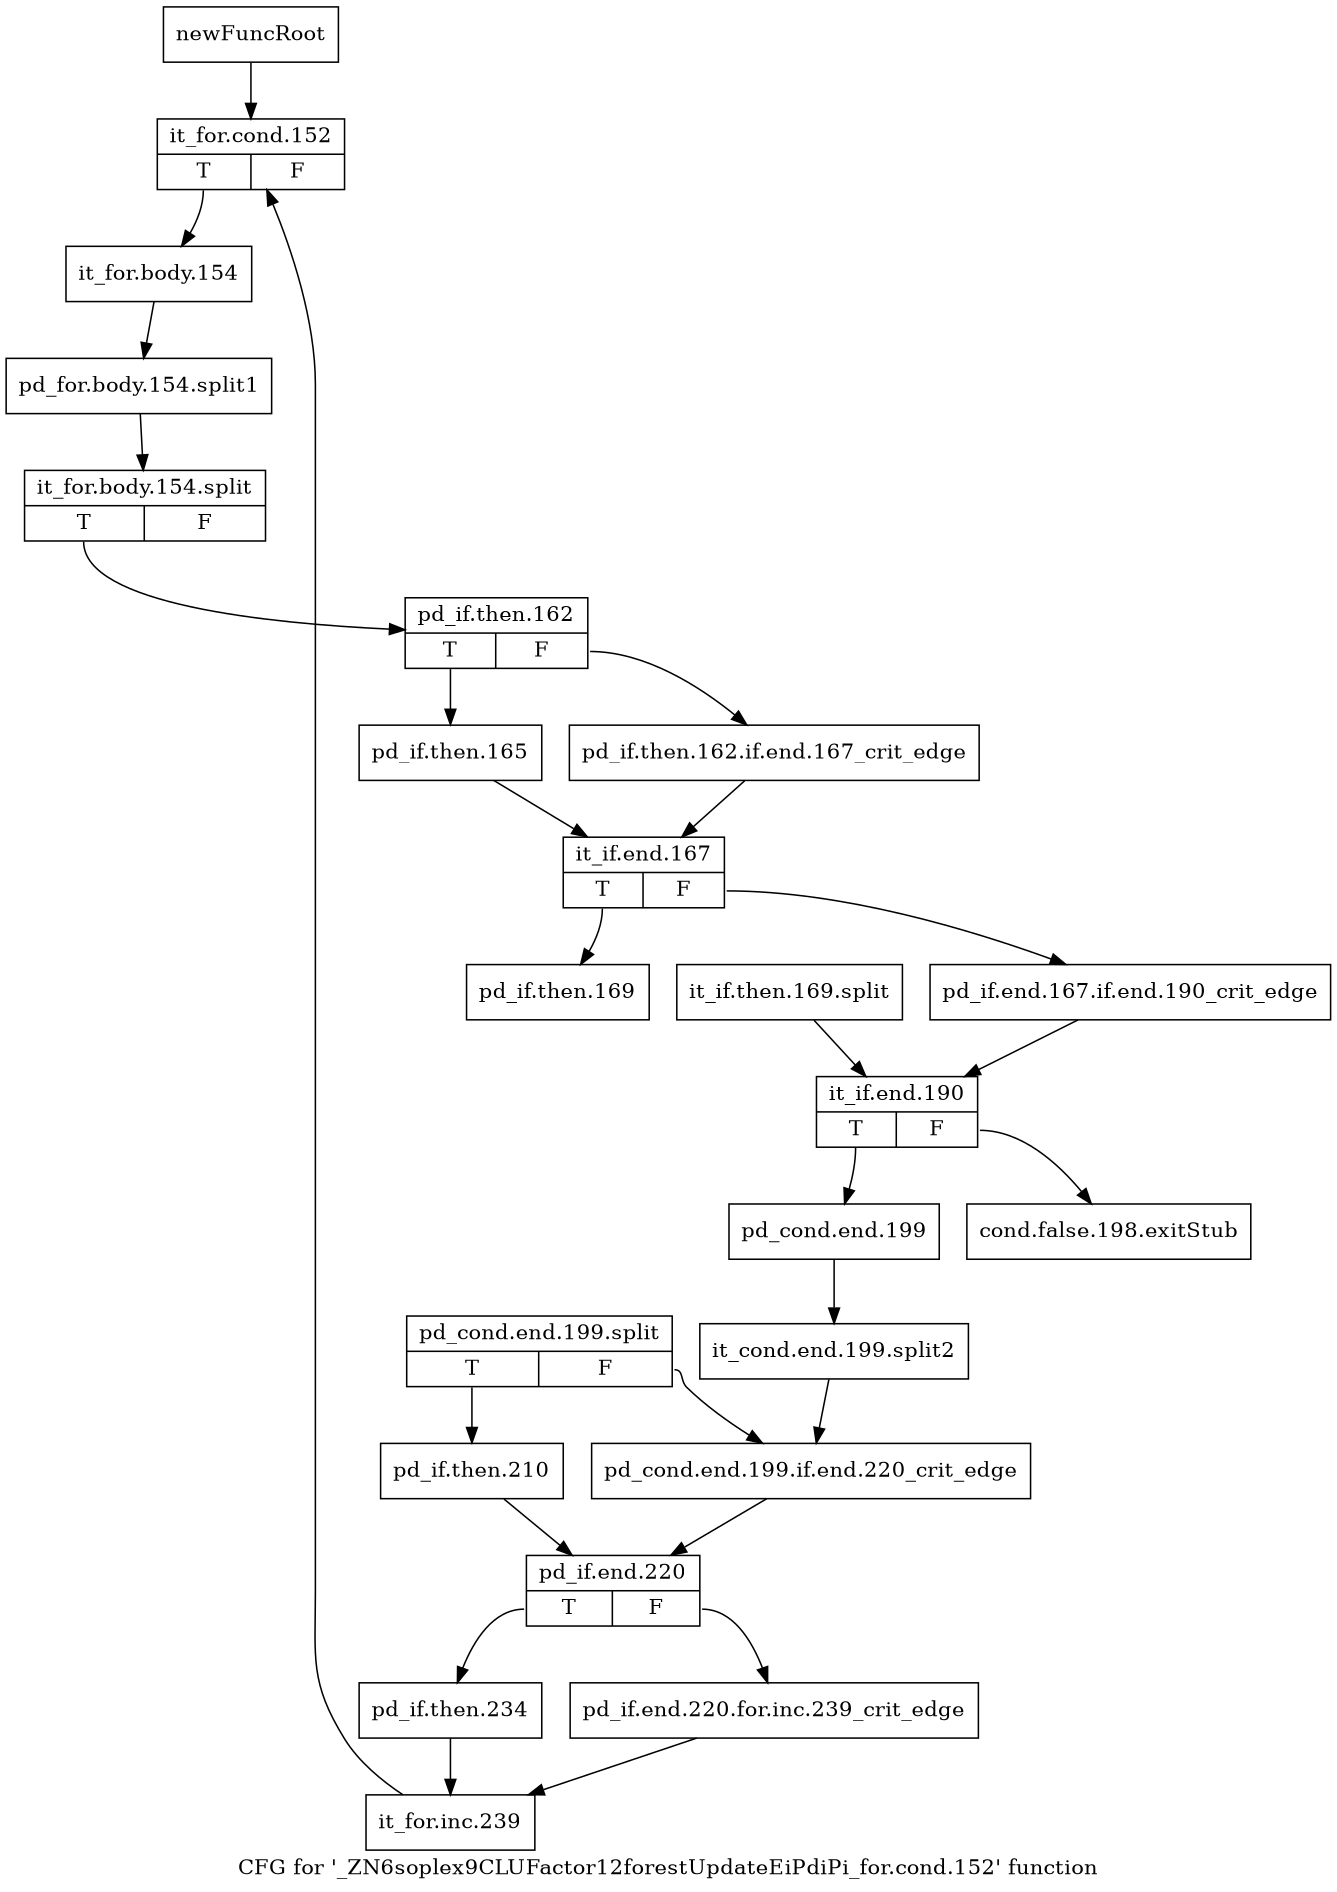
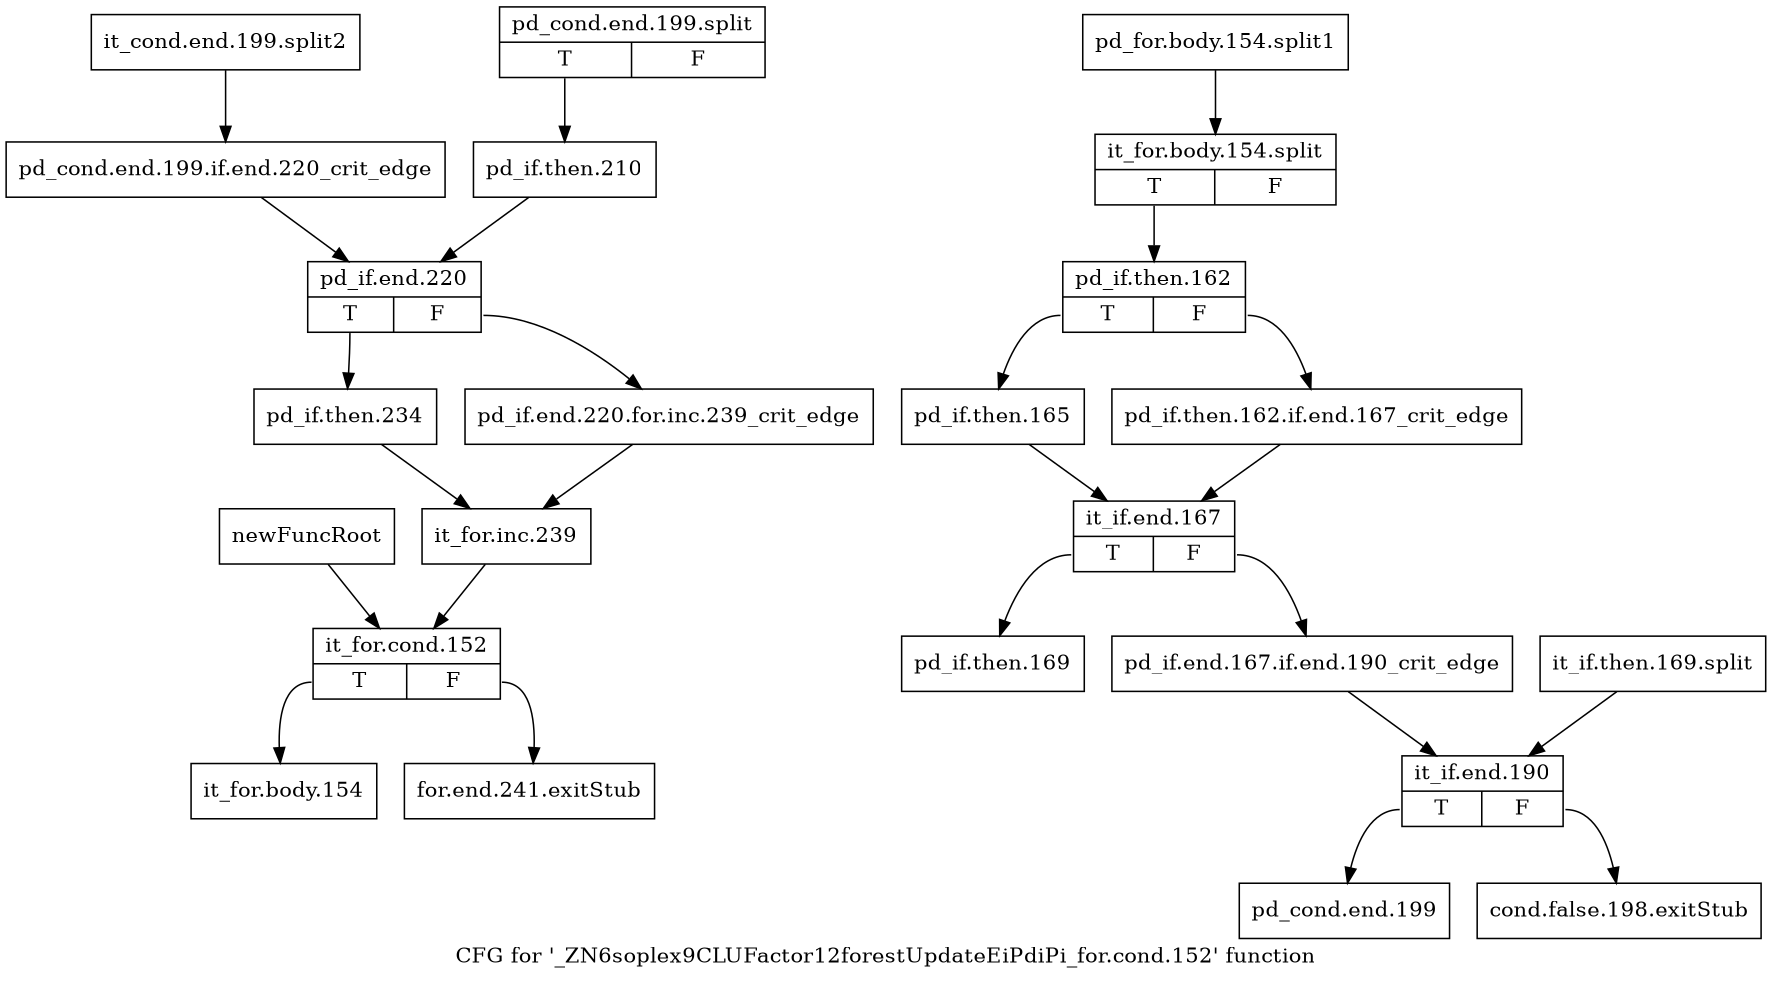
edge "it_for.body.154" -> "pd_for.body.154.split1": removed
node "for.end.241.exitStub": added
edge "pd_cond.end.199" -> "it_cond.end.199.split2": removed
edge "pd_cond.end.199.split" -> "pd_cond.end.199.if.end.220_crit_edge": removed
